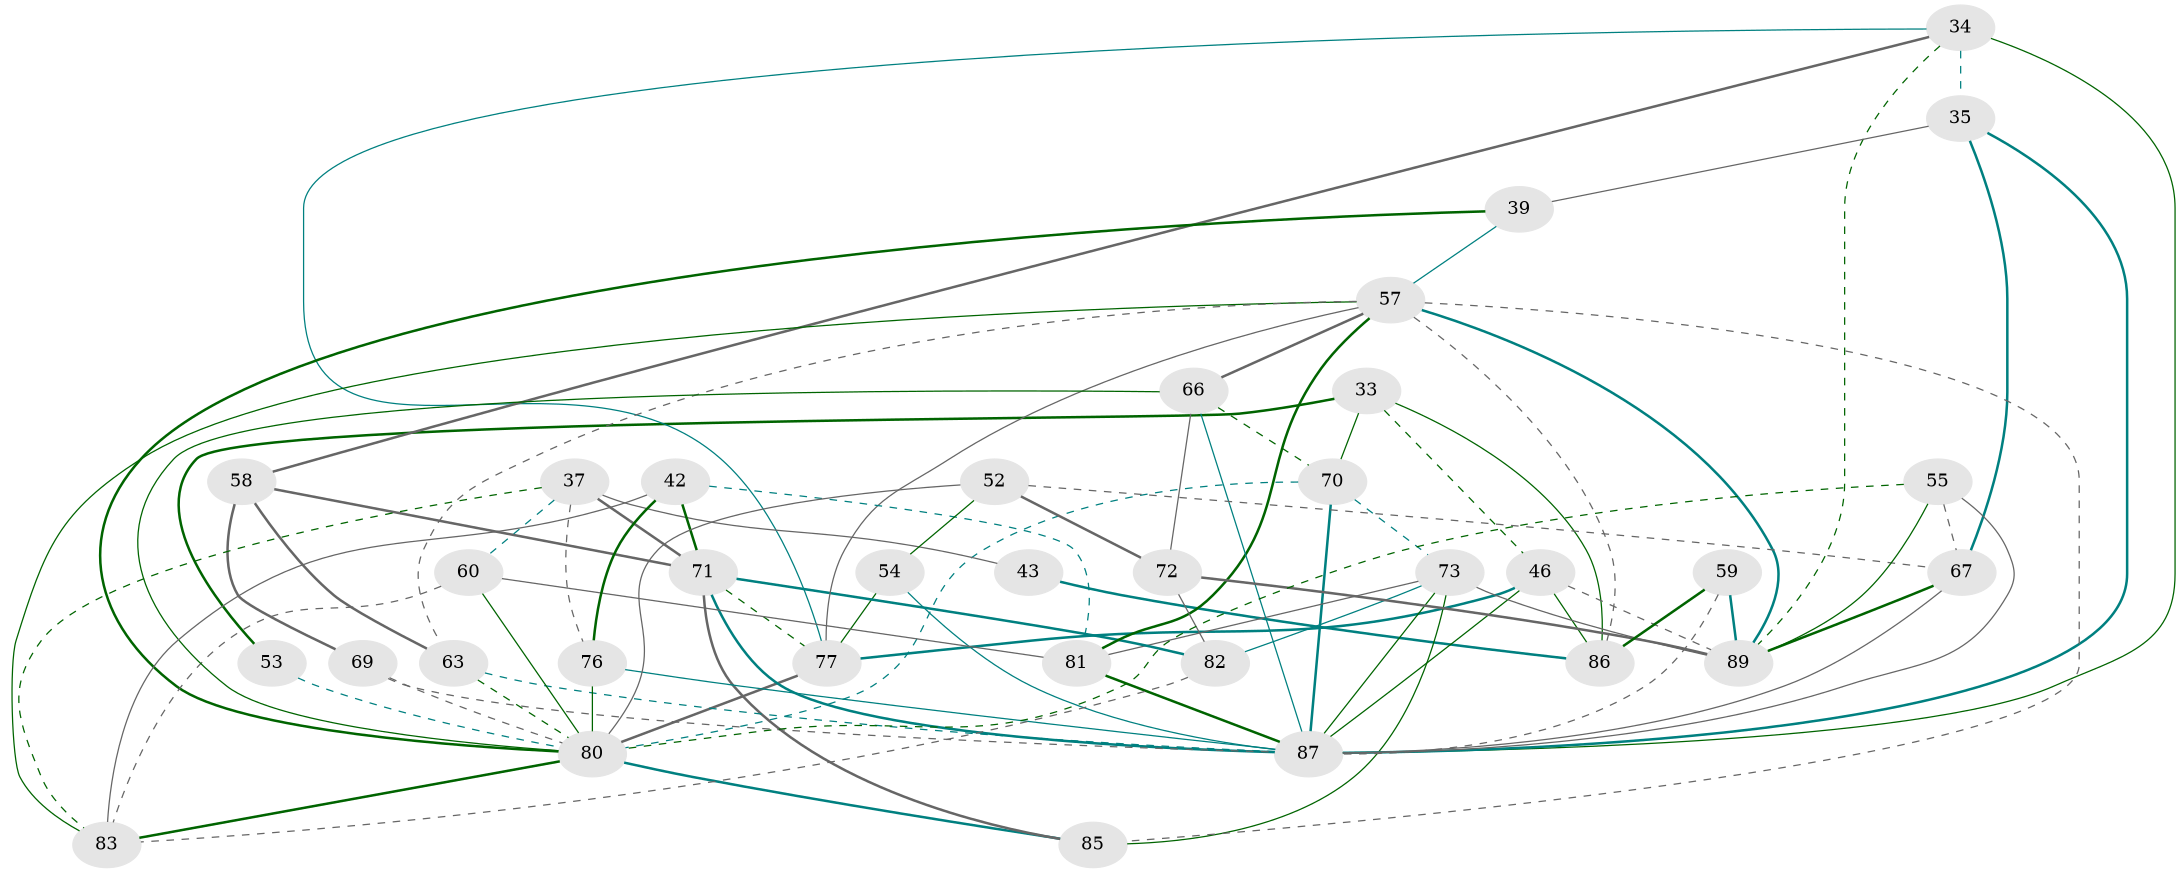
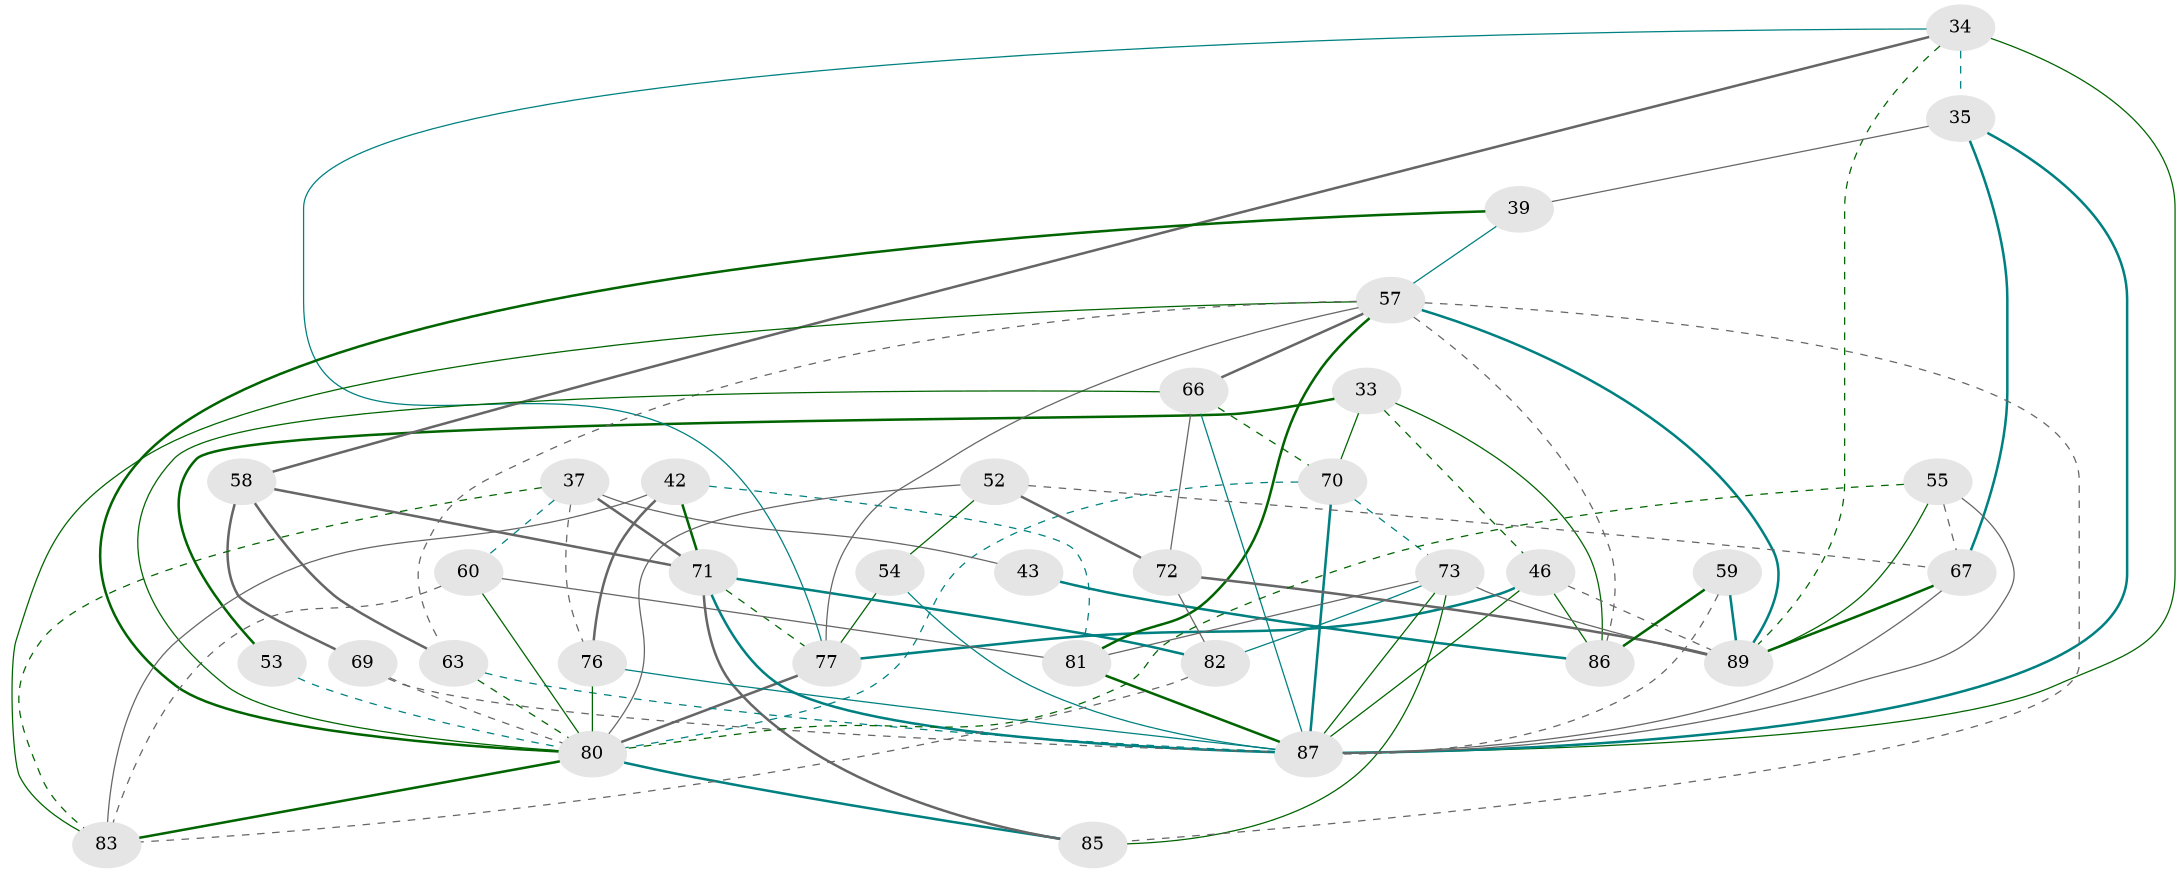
edge "42" -- "76": color darkgreen -> gray40
